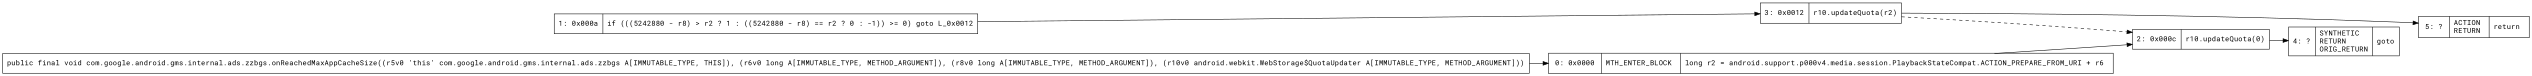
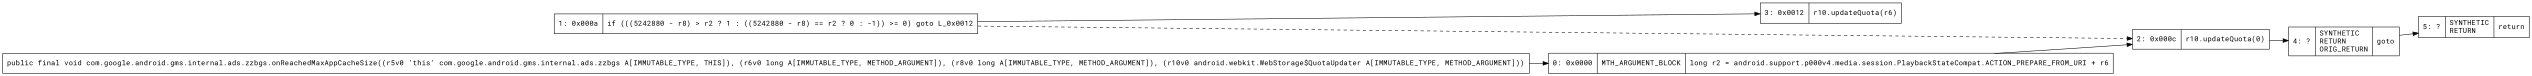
node "3: 0x0012": text "r10.updateQuota(r2)" -> "r10.updateQuota(r6)"
edge "3: 0x0012" -> "5: ?": now "4: ?" -> "5: ?"
node "5: ?": text "ACTION" -> "SYNTHETIC"
edge "3: 0x0012" -> "2: 0x000c": now "1: 0x000a" -> "2: 0x000c"
node "0: 0x0000": text "MTH_ENTER_BLOCK" -> "MTH_ARGUMENT_BLOCK"
